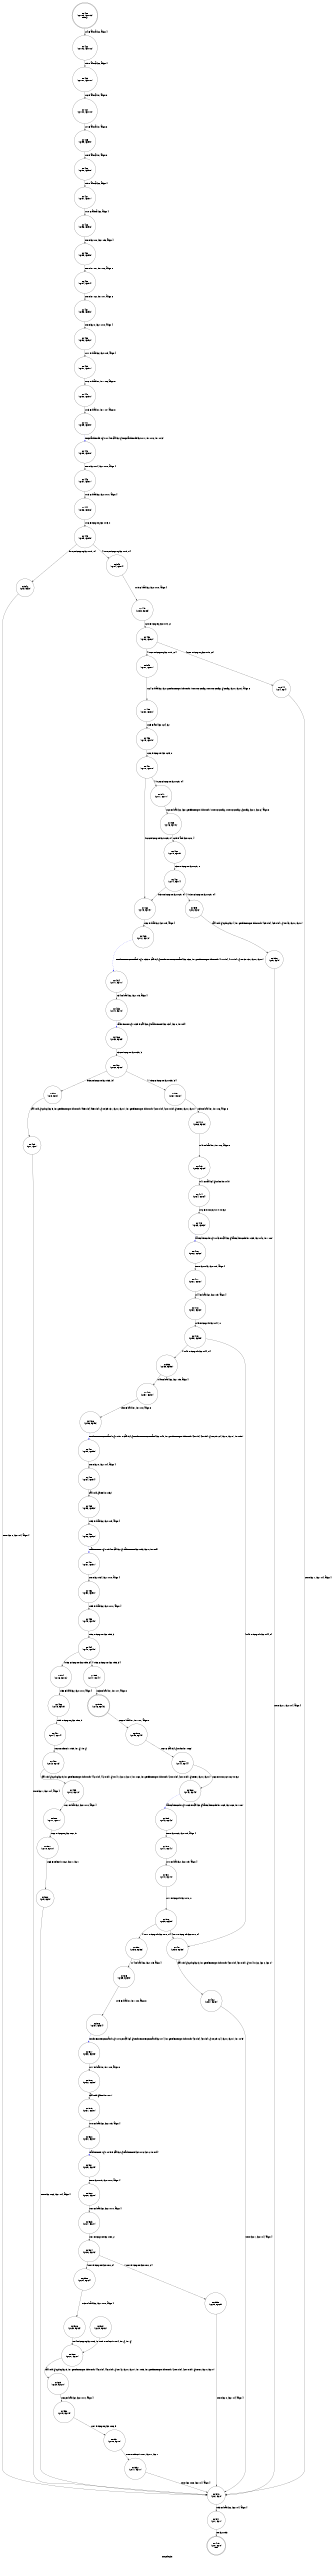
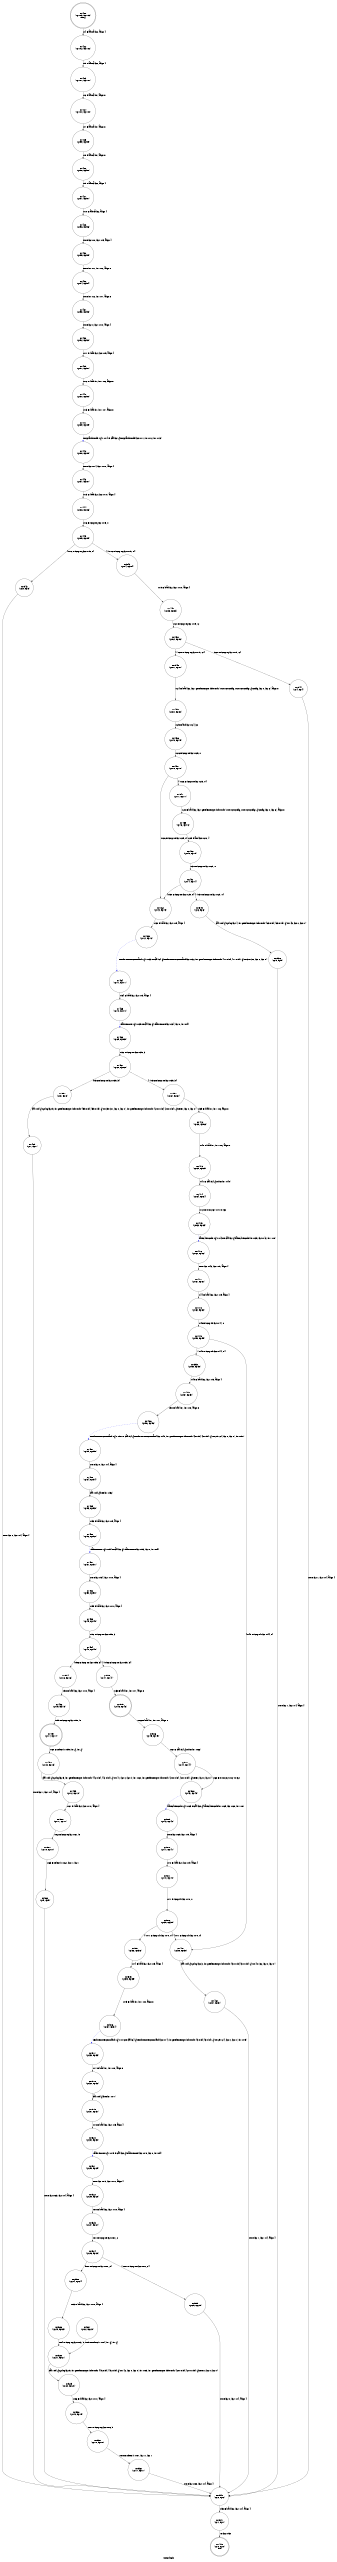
node "N7497 (rp:14, ep:14)": shape circle -> doublecircle
